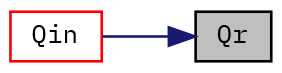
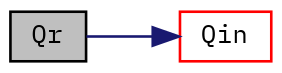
edge "Qin" -> "Qr": reversed
